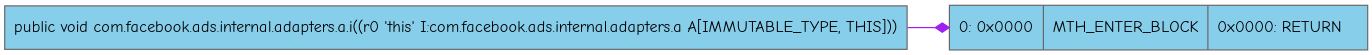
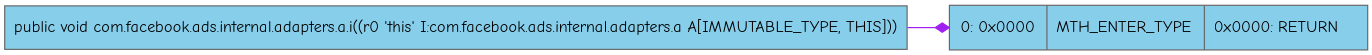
node "0: 0x0000": text "MTH_ENTER_BLOCK" -> "MTH_ENTER_TYPE"
